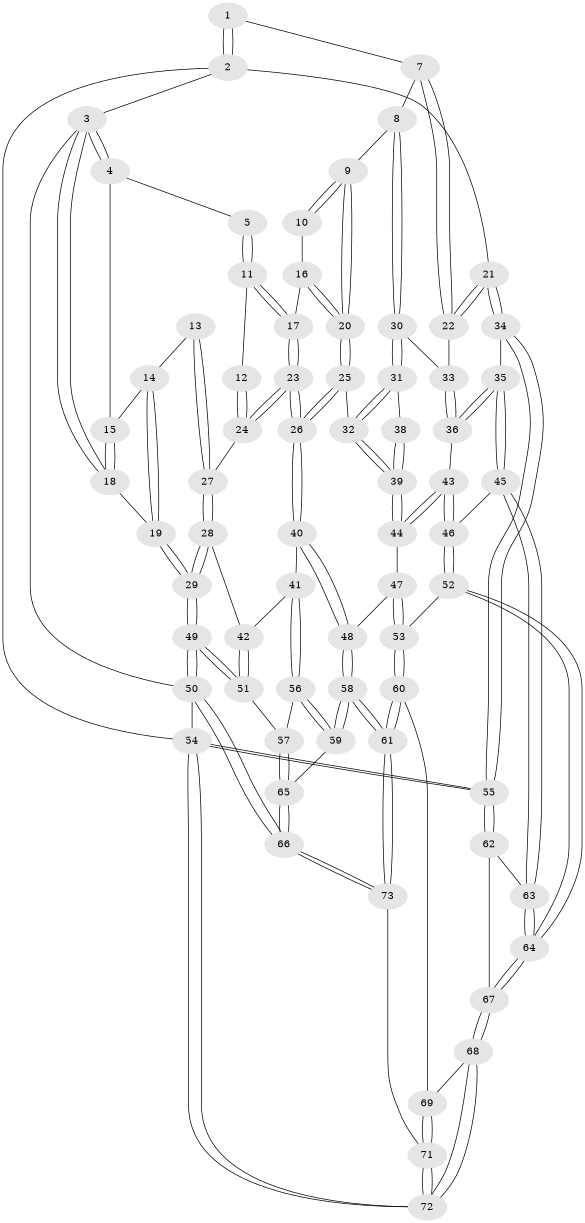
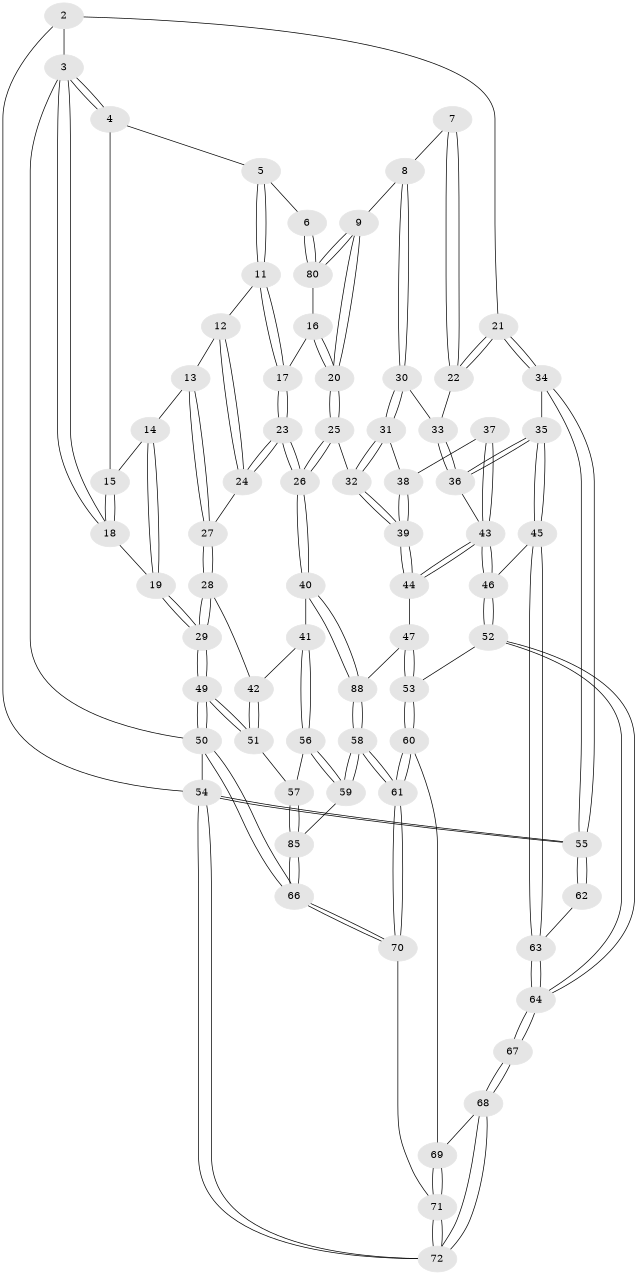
node "1": removed
node "10": label "10" -> "80"
node "6": added
edge "12" -- "13": added
node "37": added
node "48": label "48" -> "88"
node "65": label "65" -> "85"
node "73": label "73" -> "70"
edge "62" -- "67": removed
